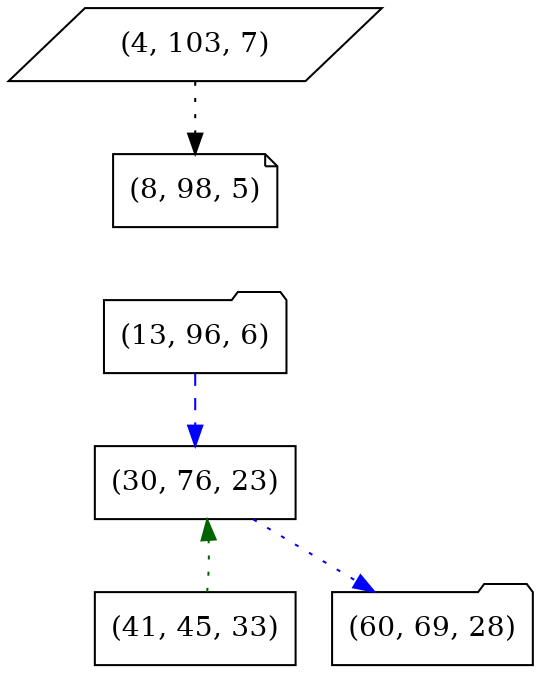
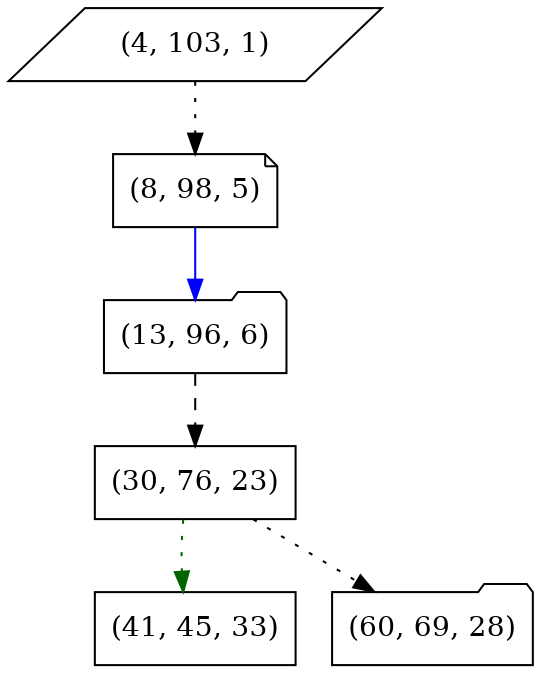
node "(4, 103, 7)": label "(4, 103, 7)" -> "(4, 103, 1)"
edge "(8, 98, 5)" -> "(13, 96, 6)": added
edge "(13, 96, 6)" -> "(30, 76, 23)": color blue -> black
edge "(30, 76, 23)" -> "(60, 69, 28)": color blue -> black
edge "(41, 45, 33)" -> "(30, 76, 23)": reversed
